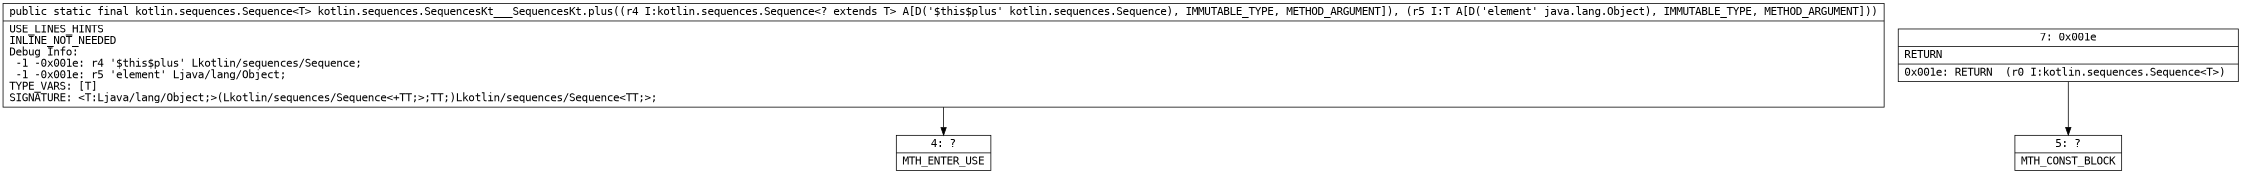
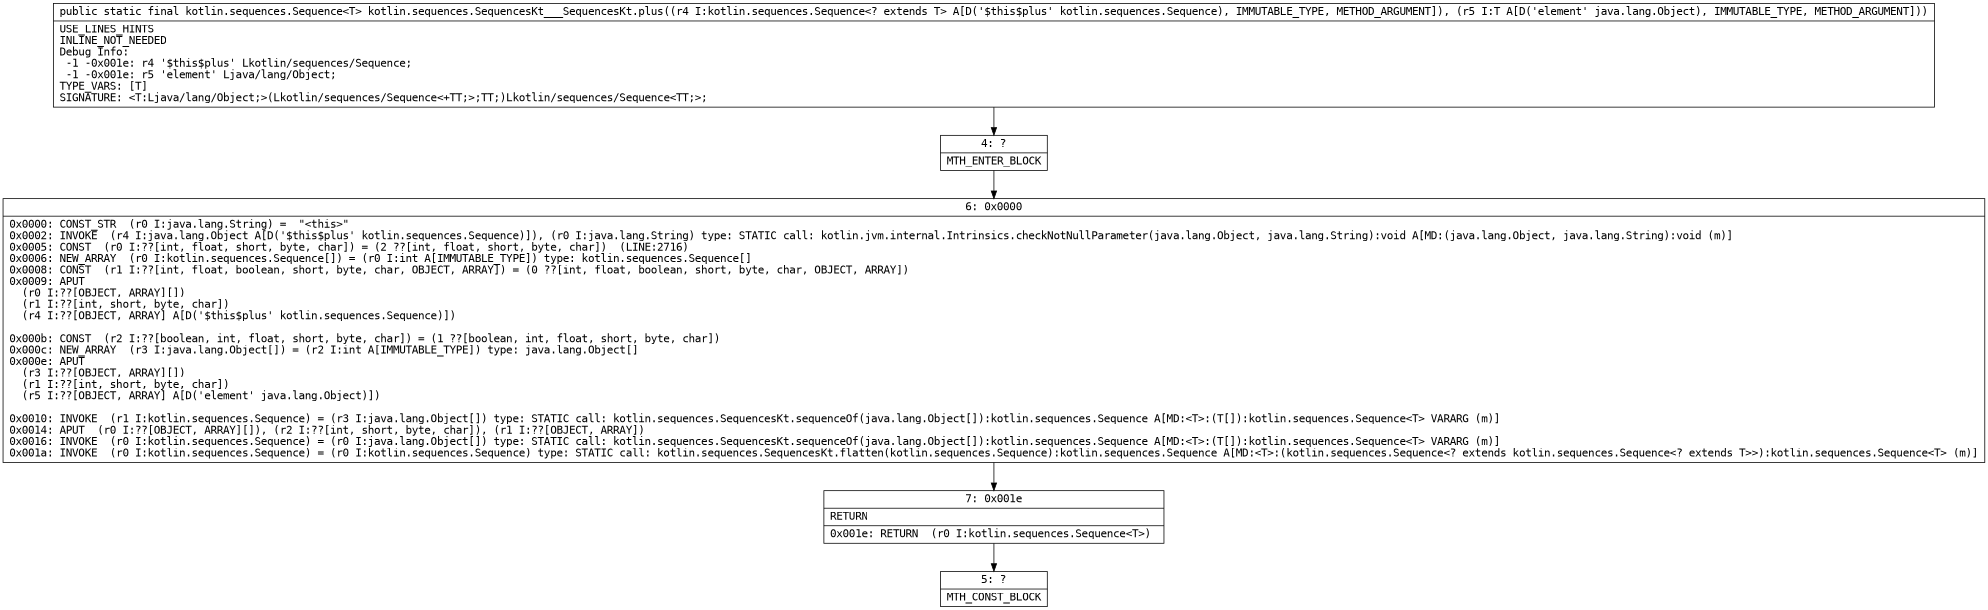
node "4: ?": text "MTH_ENTER_USE" -> "MTH_ENTER_BLOCK"
node "6: 0x0000": added
